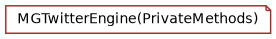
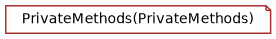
node "MGTwitterEngine(PrivateMethods)": label "MGTwitterEngine(PrivateMethods)" -> "PrivateMethods(PrivateMethods)"
